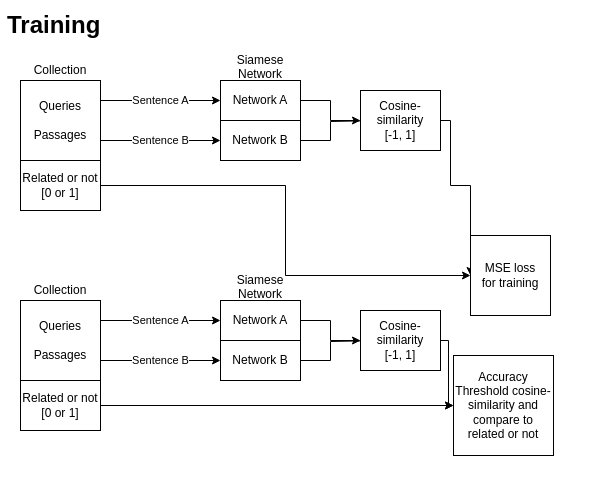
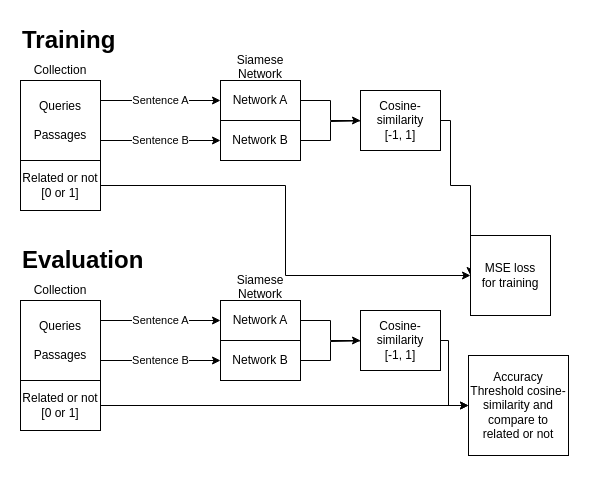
node "Training": moved (56, 26) -> (71, 41)
node "Evaluation": added
node "Accuracy Threshold cosine-similarity and compare to related or not": moved (504, 406) -> (519, 406)
